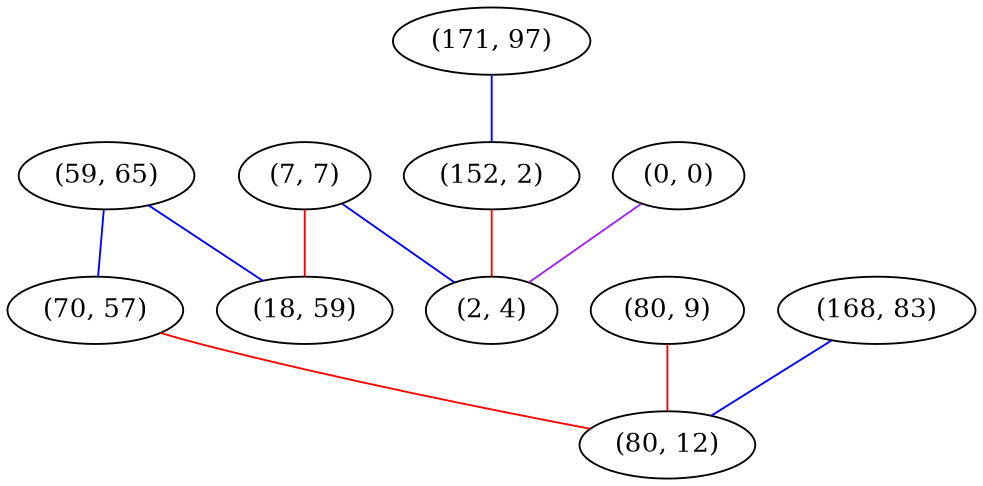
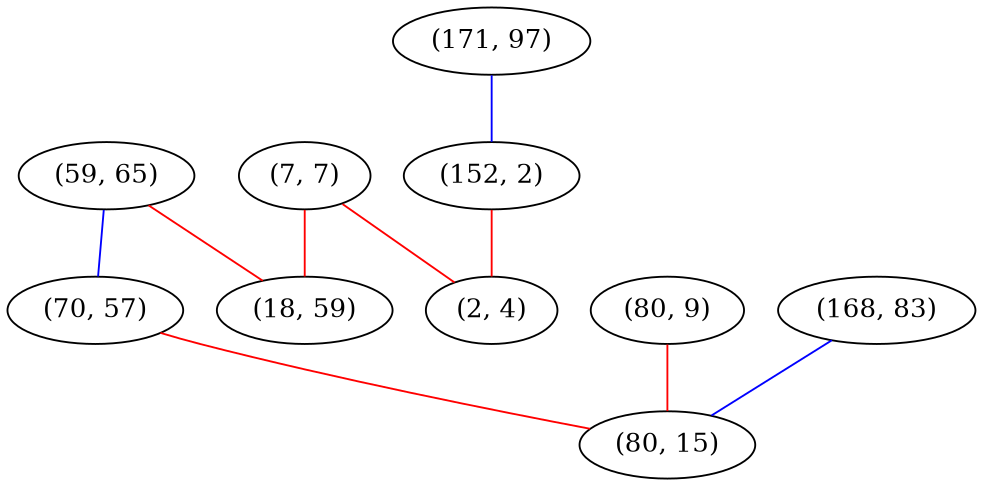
node "(0, 0)": removed
edge "(59, 65)" -- "(18, 59)": color blue -> red
edge "(7, 7)" -- "(2, 4)": color blue -> red
node "(80, 12)": label "(80, 12)" -> "(80, 15)"
